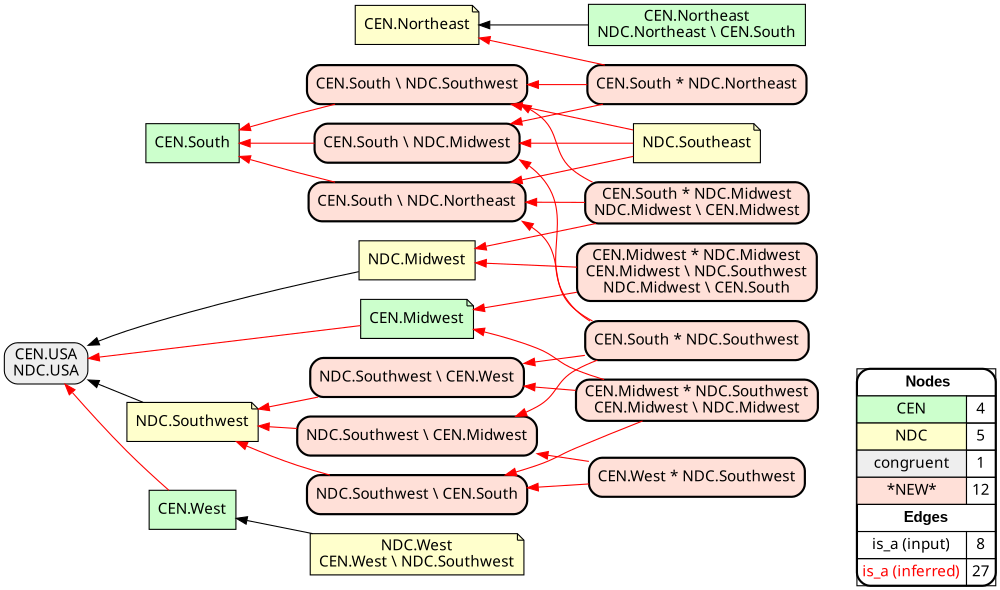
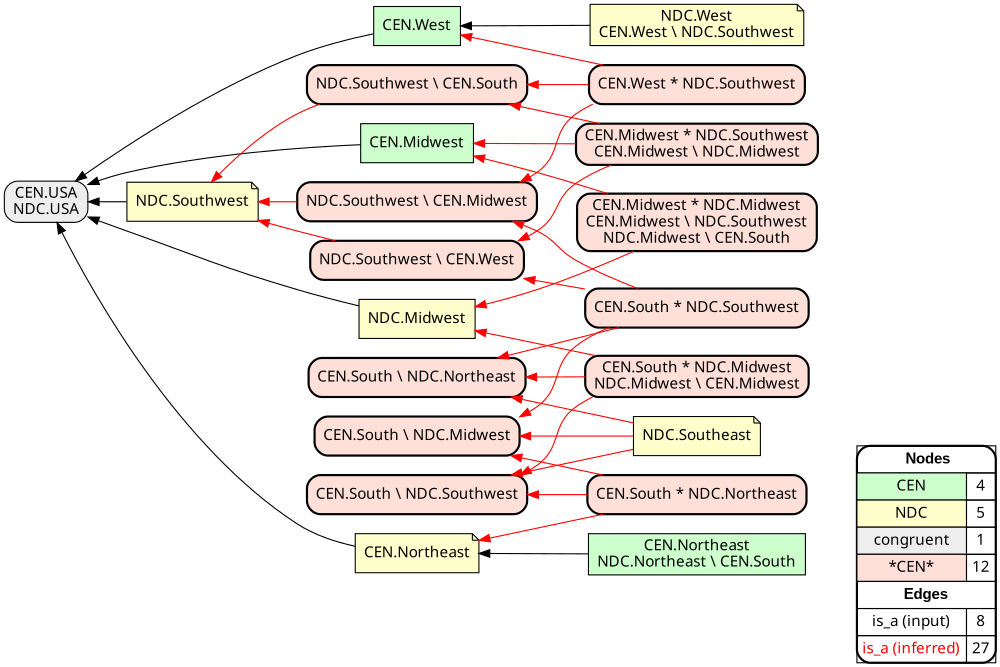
edge "CEN.West * NDC.Southwest" -> "CEN.West": added
node "CEN.South": removed
node "CEN.Midwest": shape note -> box
edge "CEN.Midwest" -> "CEN.USA NDC.USA": color #ff0000 -> #000000
edge "CEN.Northeast" -> "CEN.USA NDC.USA": added
edge "CEN.West" -> "CEN.USA NDC.USA": color #ff0000 -> #000000
node "Nodes": text "*NEW*" -> "*CEN*"
